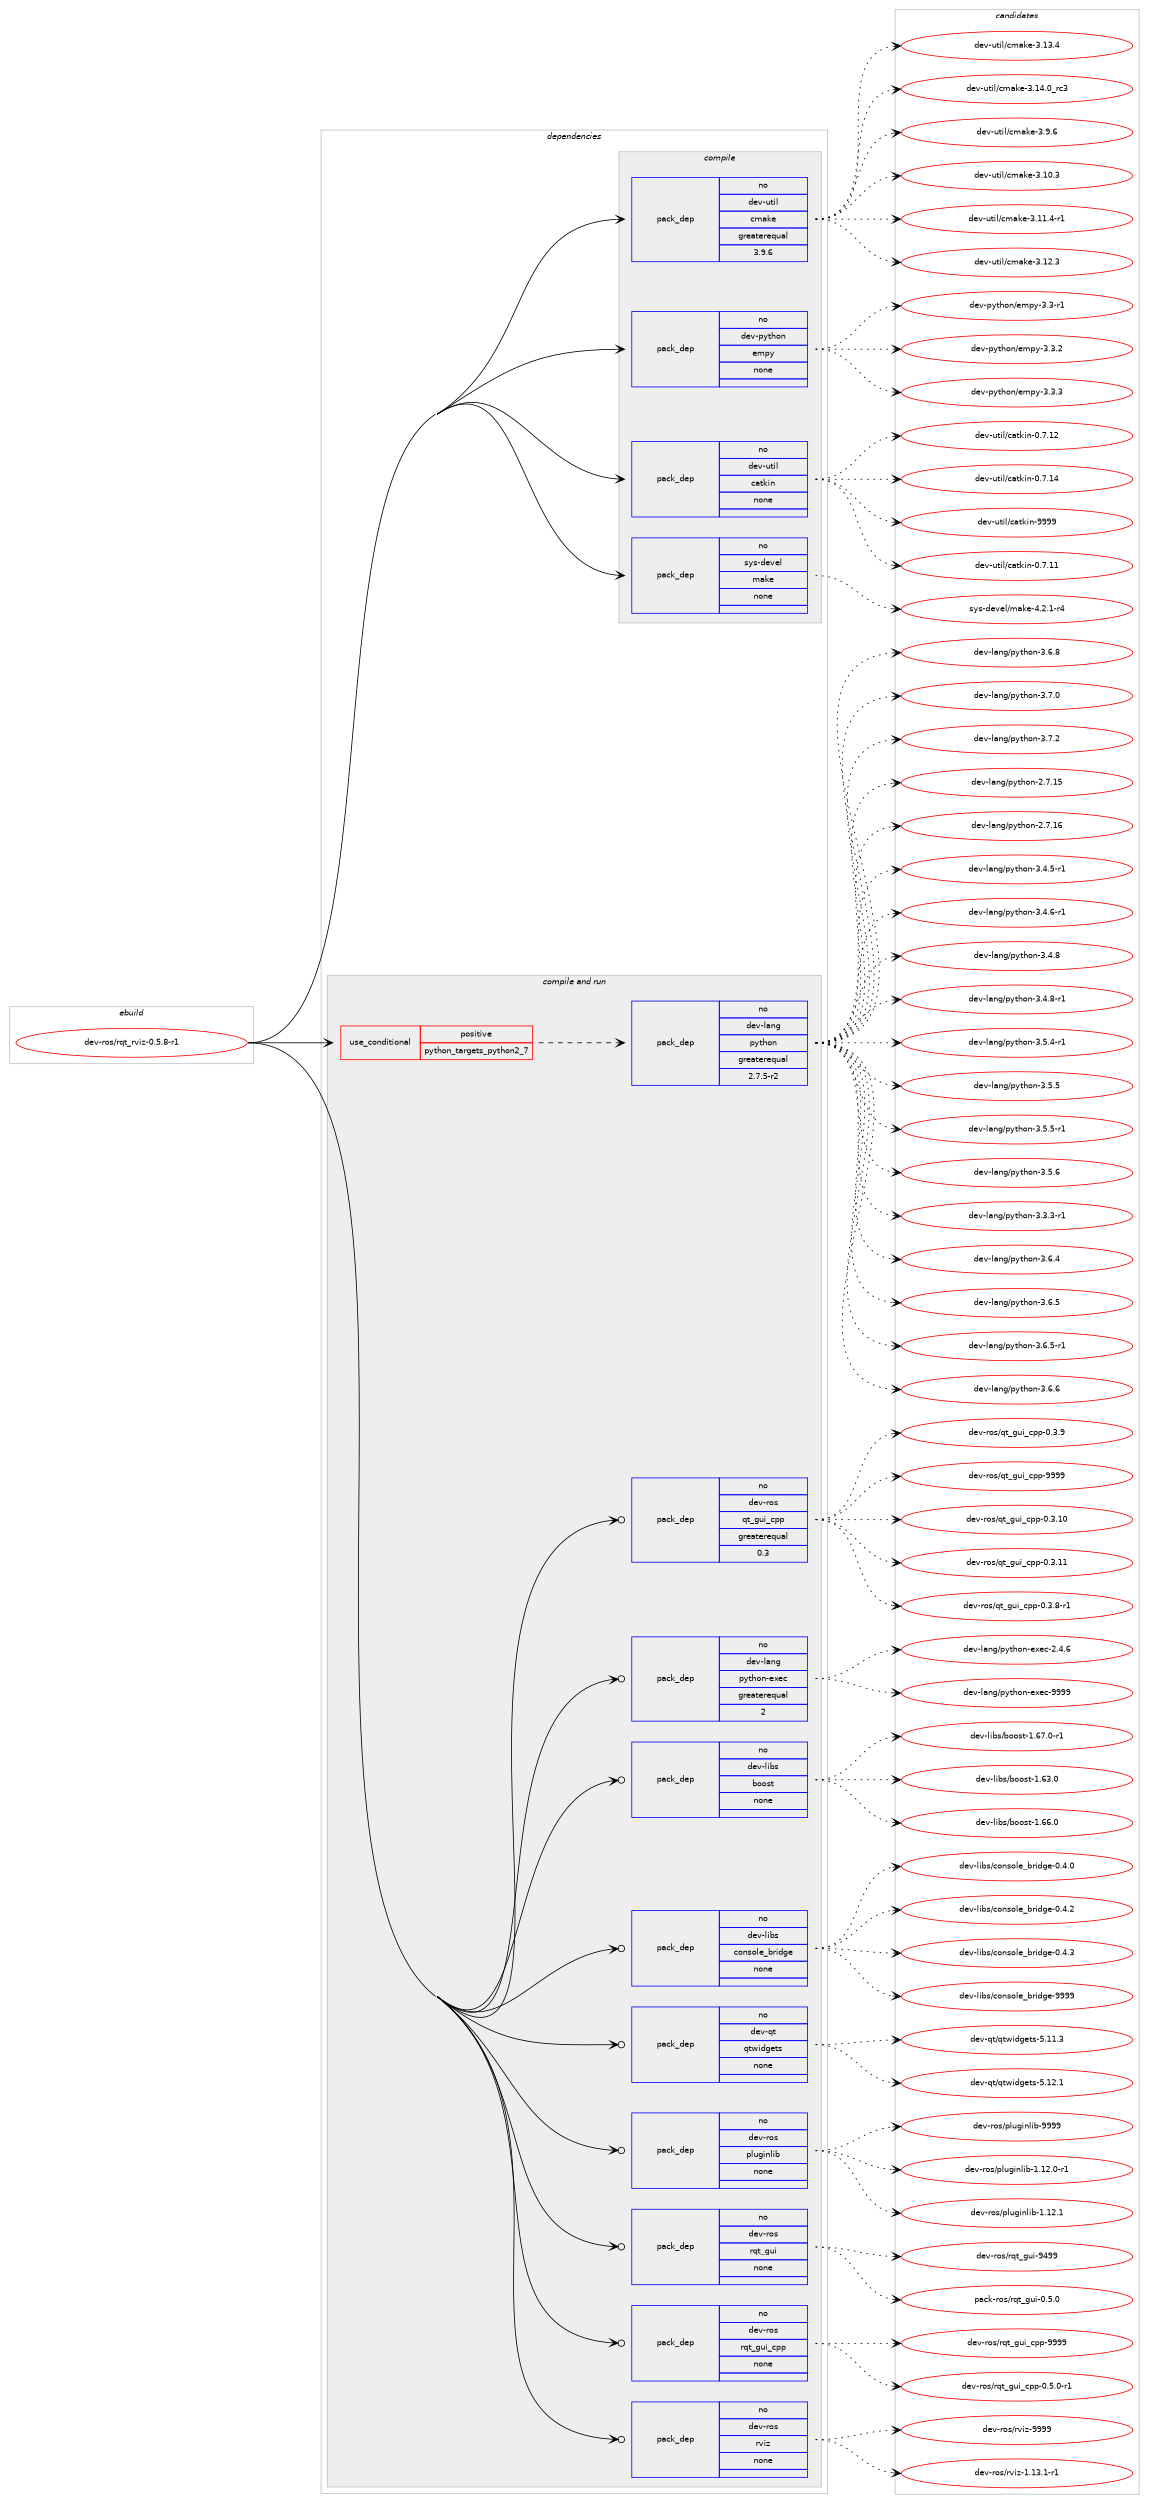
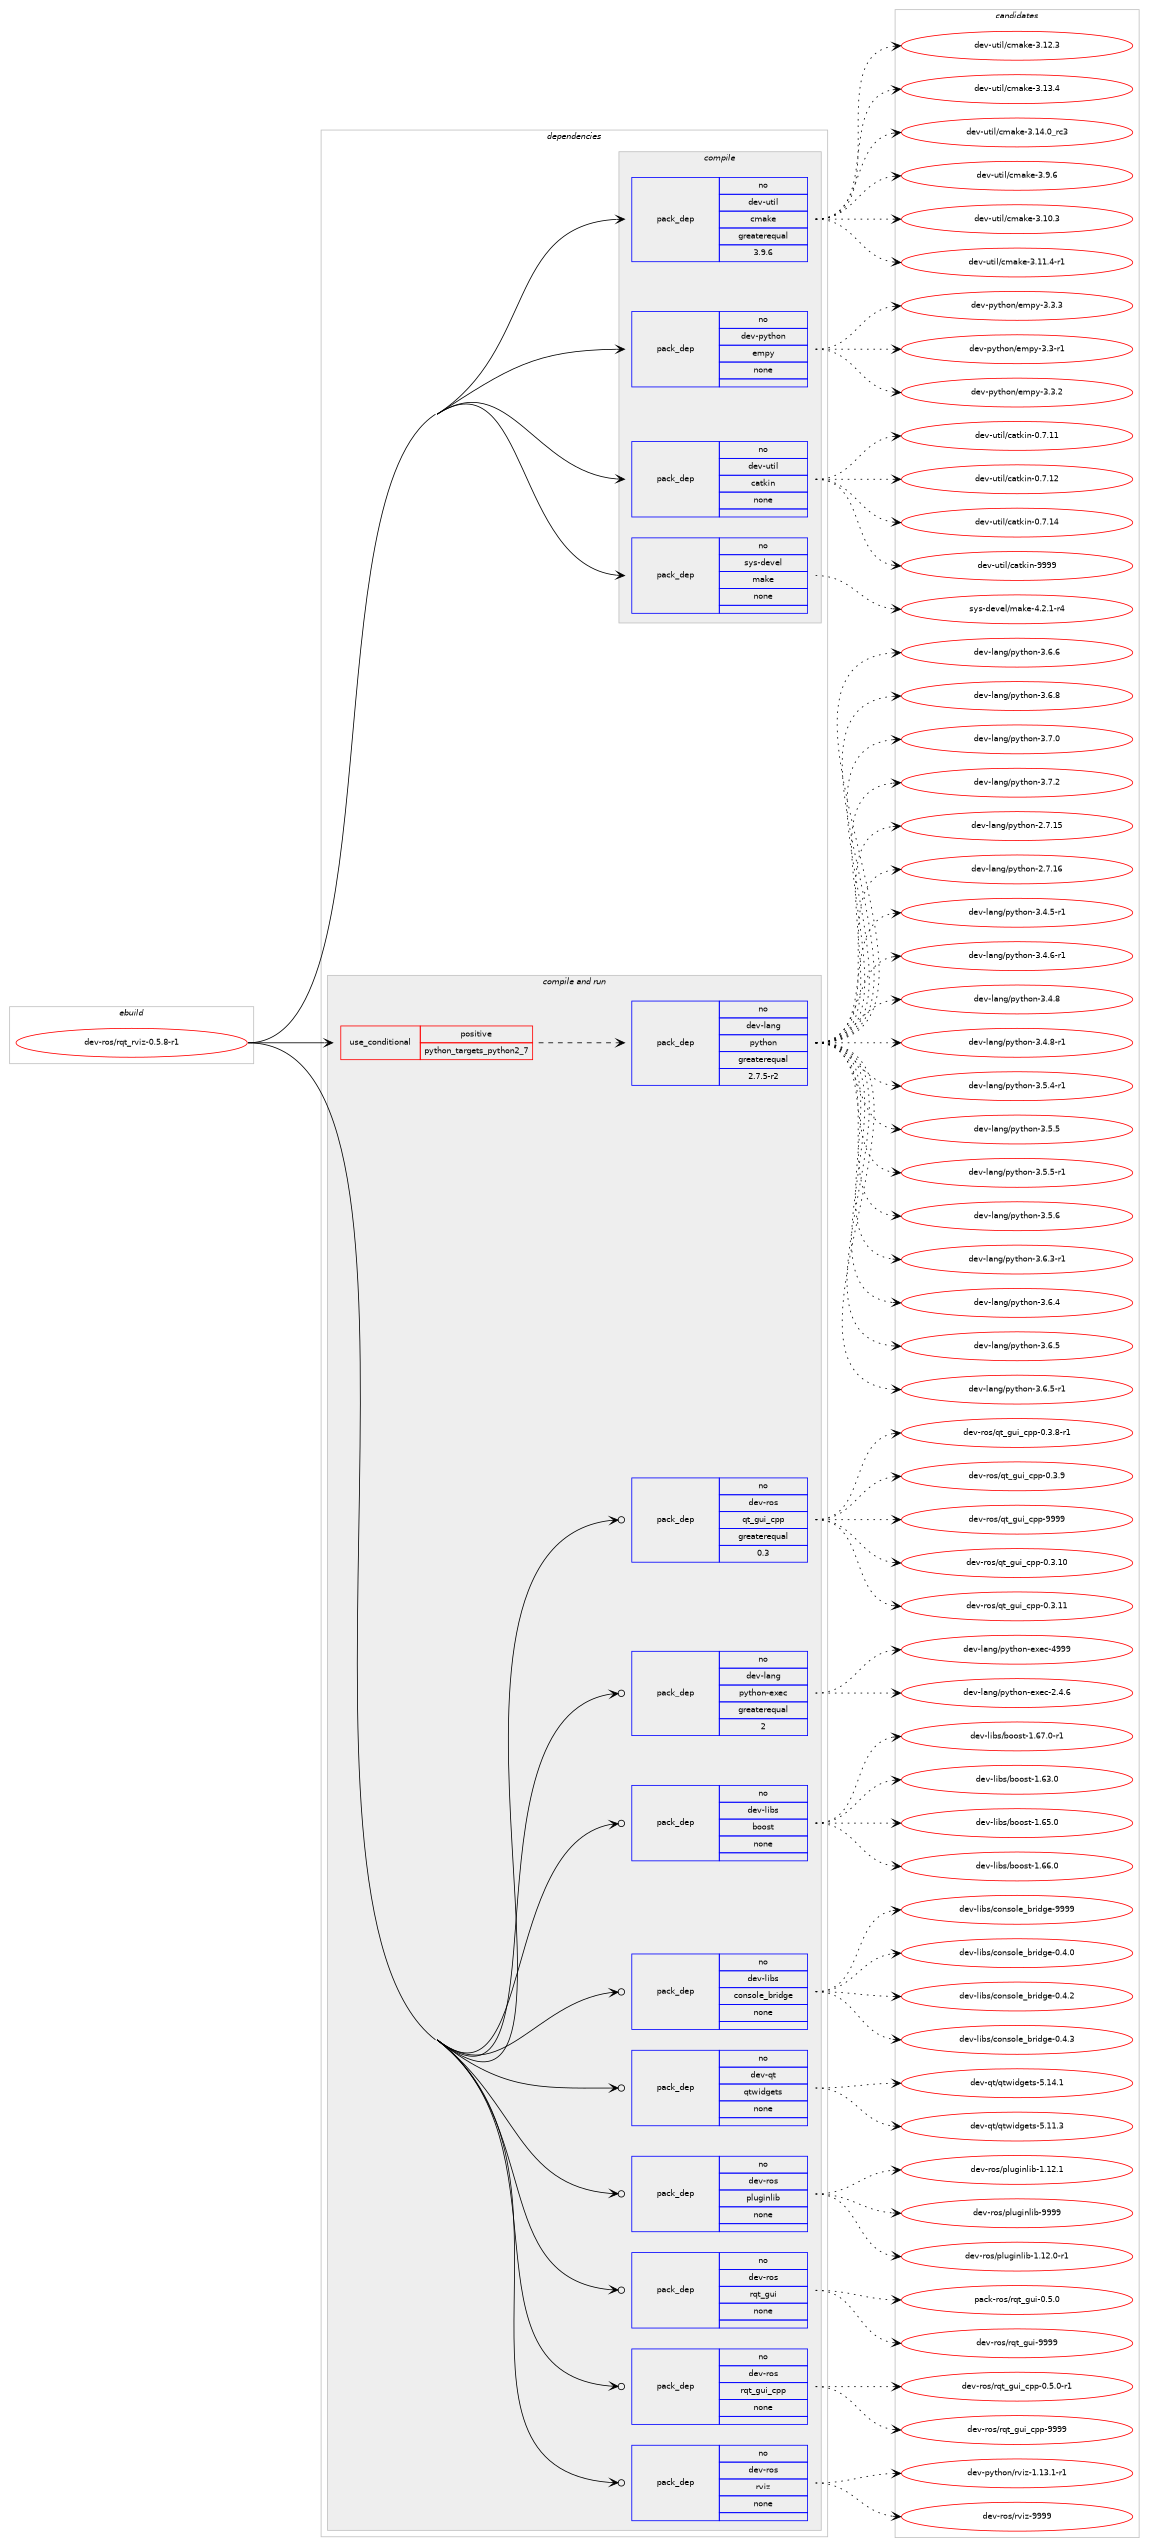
node "dev-lang/python-3.3.3-r1": label "dev-lang/python-3.3.3-r1" -> "dev-lang/python-3.6.3-r1"
node "dev-lang/python-exec-9999": label "dev-lang/python-exec-9999" -> "dev-lang/python-exec-4999"
node "dev-libs/boost-1.65.0": added
node "dev-qt/qtwidgets-5.12.1": label "dev-qt/qtwidgets-5.12.1" -> "dev-qt/qtwidgets-5.14.1"
node "dev-ros/rqt_gui-9499": label "dev-ros/rqt_gui-9499" -> "dev-ros/rqt_gui-9999"
node "dev-ros/rviz-1.13.1-r1": label "dev-ros/rviz-1.13.1-r1" -> "dev-python/rviz-1.13.1-r1"
